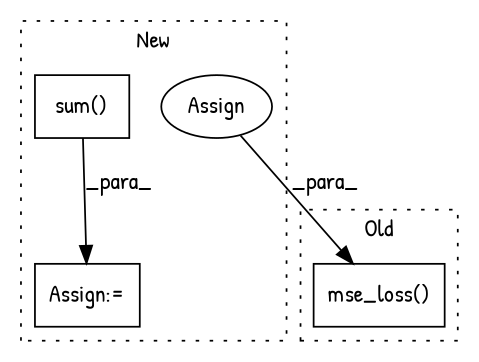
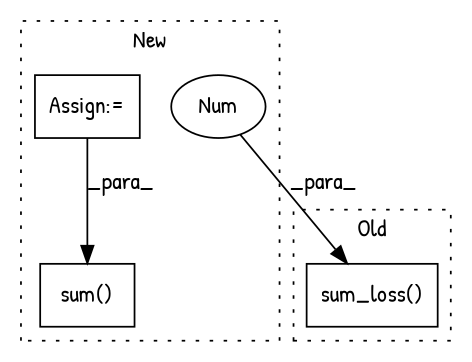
node "Assign": label "Assign" -> "Num"
edge "sum()" -> "Assign:=": reversed
node "mse_loss()": label "mse_loss()" -> "sum_loss()"
